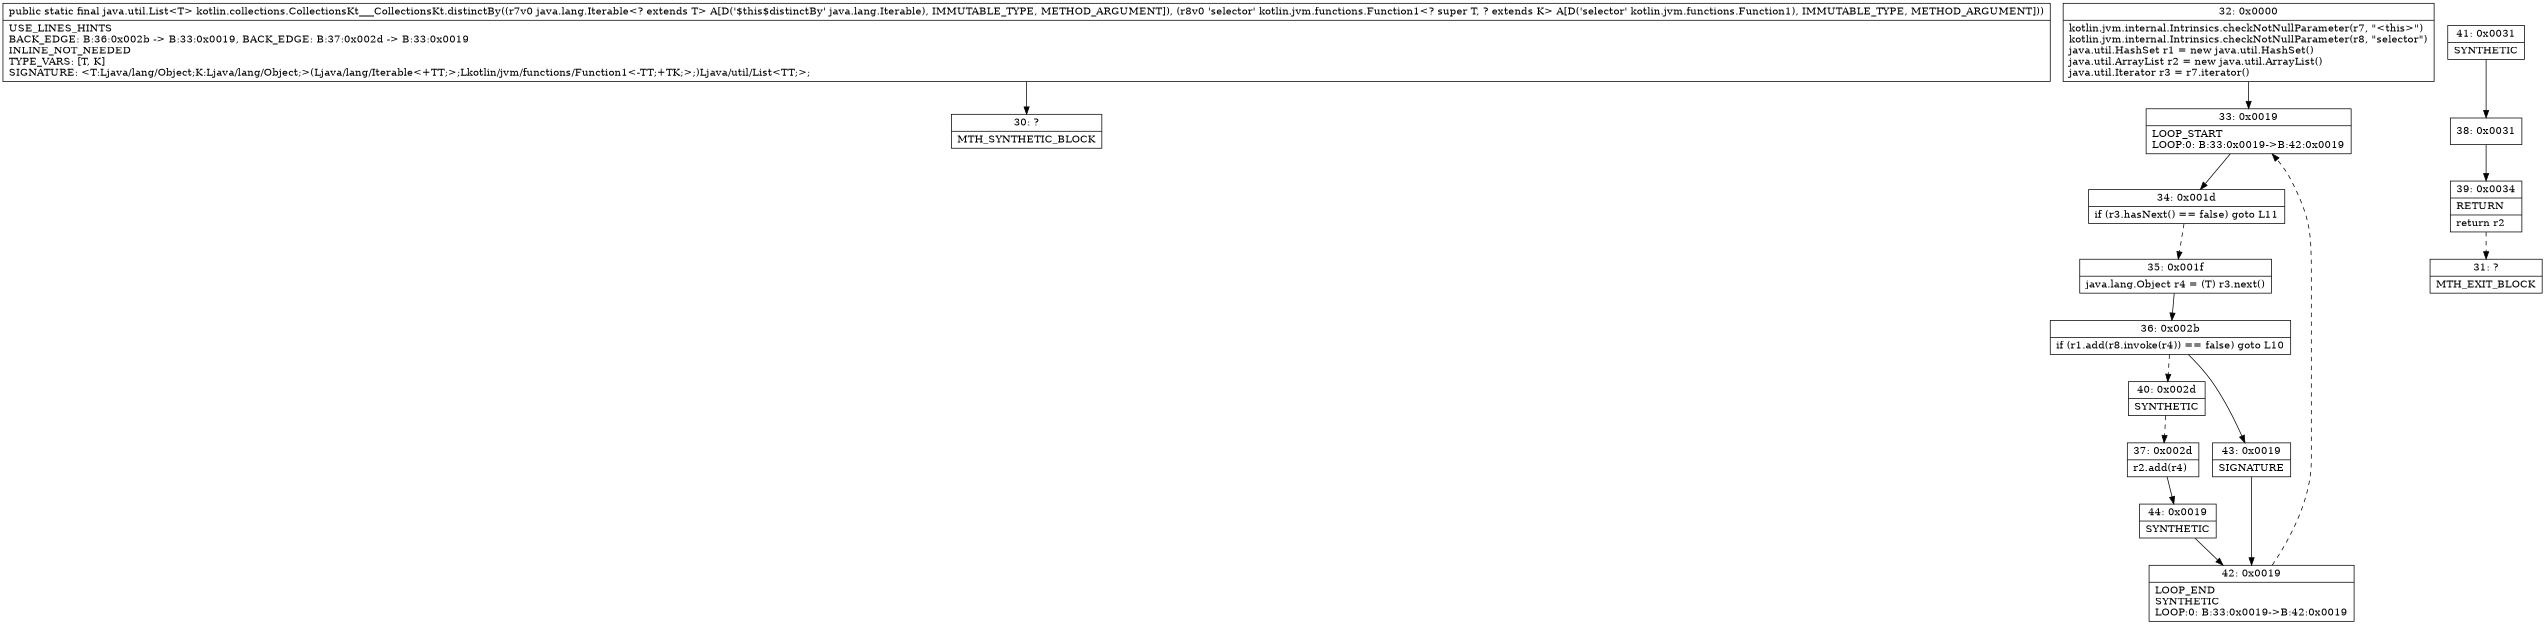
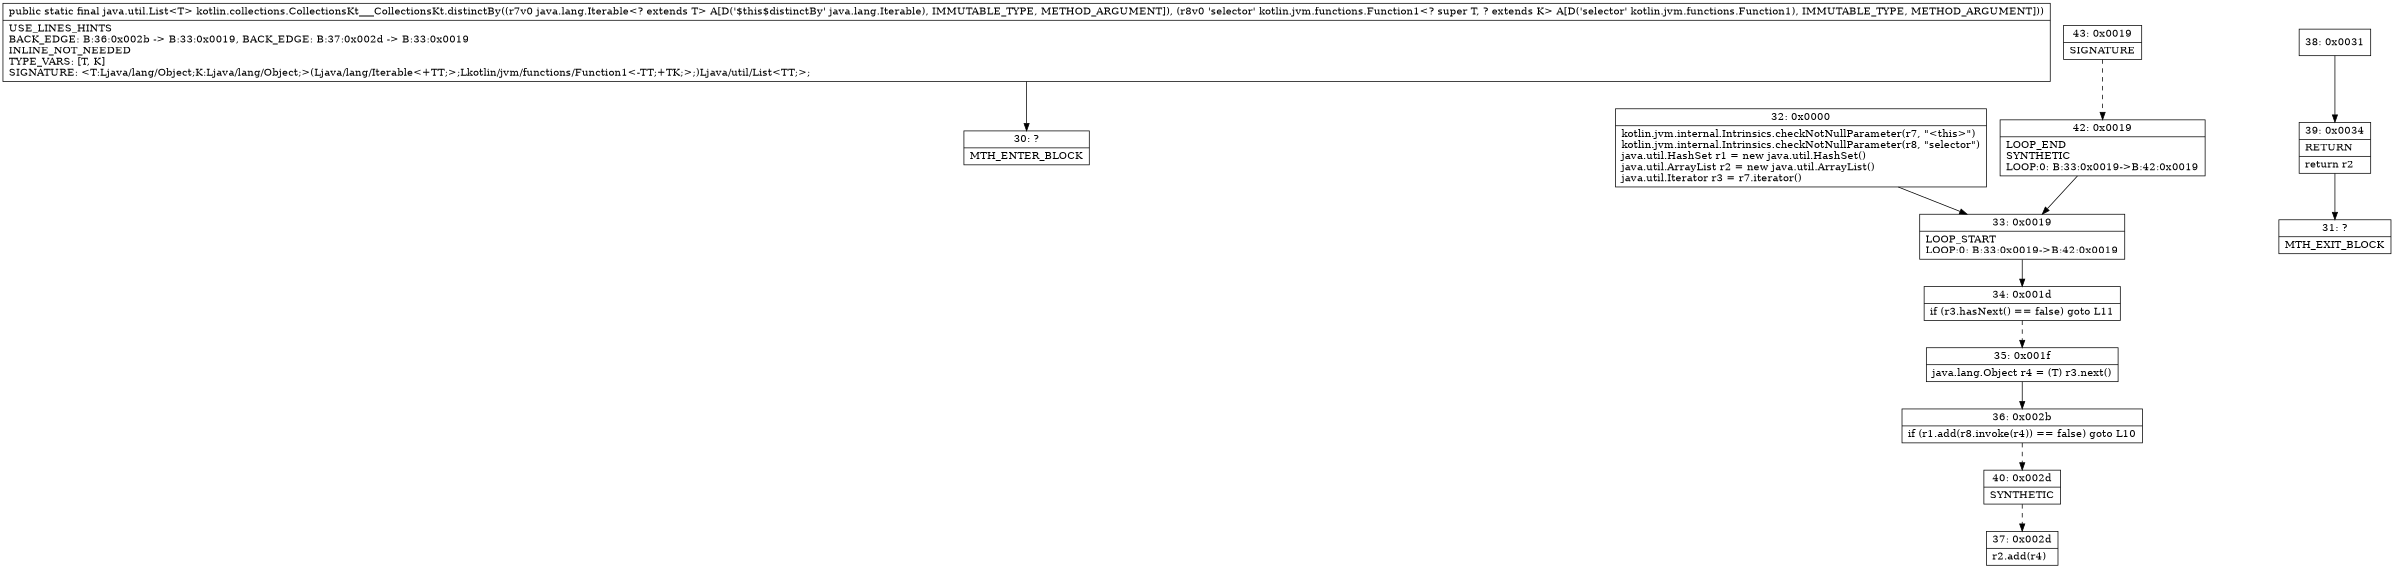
node "41: 0x0031": removed
node "30: ?": text "MTH_SYNTHETIC_BLOCK" -> "MTH_ENTER_BLOCK"
edge "39: 0x0034" -> "31: ?": style dashed -> solid
edge "42: 0x0019" -> "33: 0x0019": style dashed -> solid
edge "36: 0x002b" -> "43: 0x0019": removed
edge "43: 0x0019" -> "42: 0x0019": style solid -> dashed
node "44: 0x0019": removed
